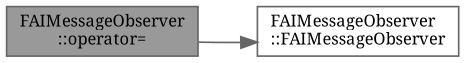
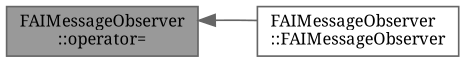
edge "FAIMessageObserver ::operator=" -> "FAIMessageObserver ::FAIMessageObserver": reversed
